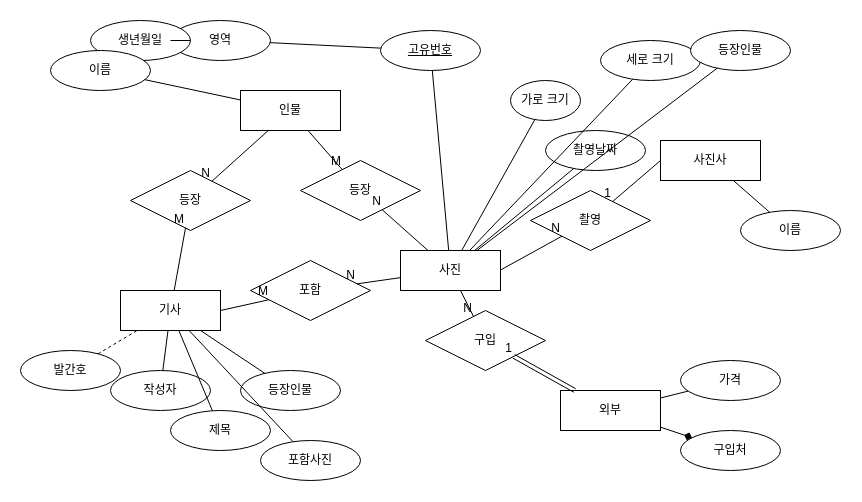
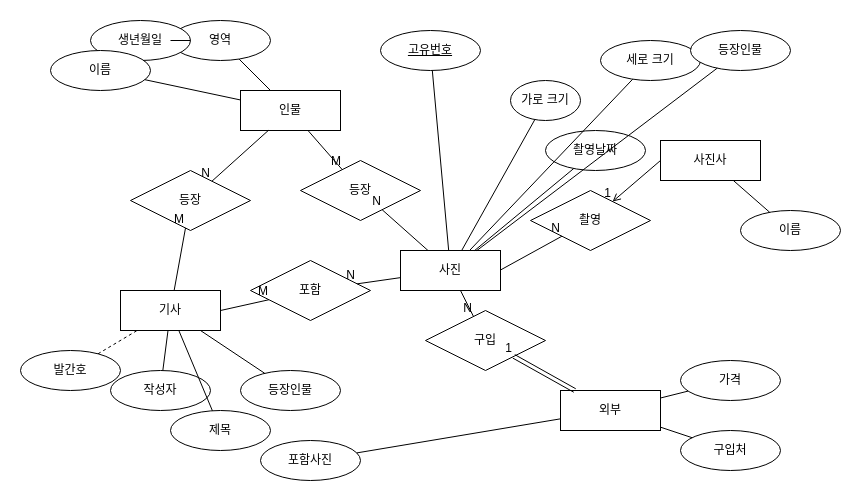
edge "영역" -- "고유번호": now "영역" -- "인물"
edge "사진사" -- "촬영": arrowhead none -> open
edge "기사" -- "포함사진": now "외부" -- "포함사진"
edge "외부" -> "구입처": arrowhead diamond -> none
